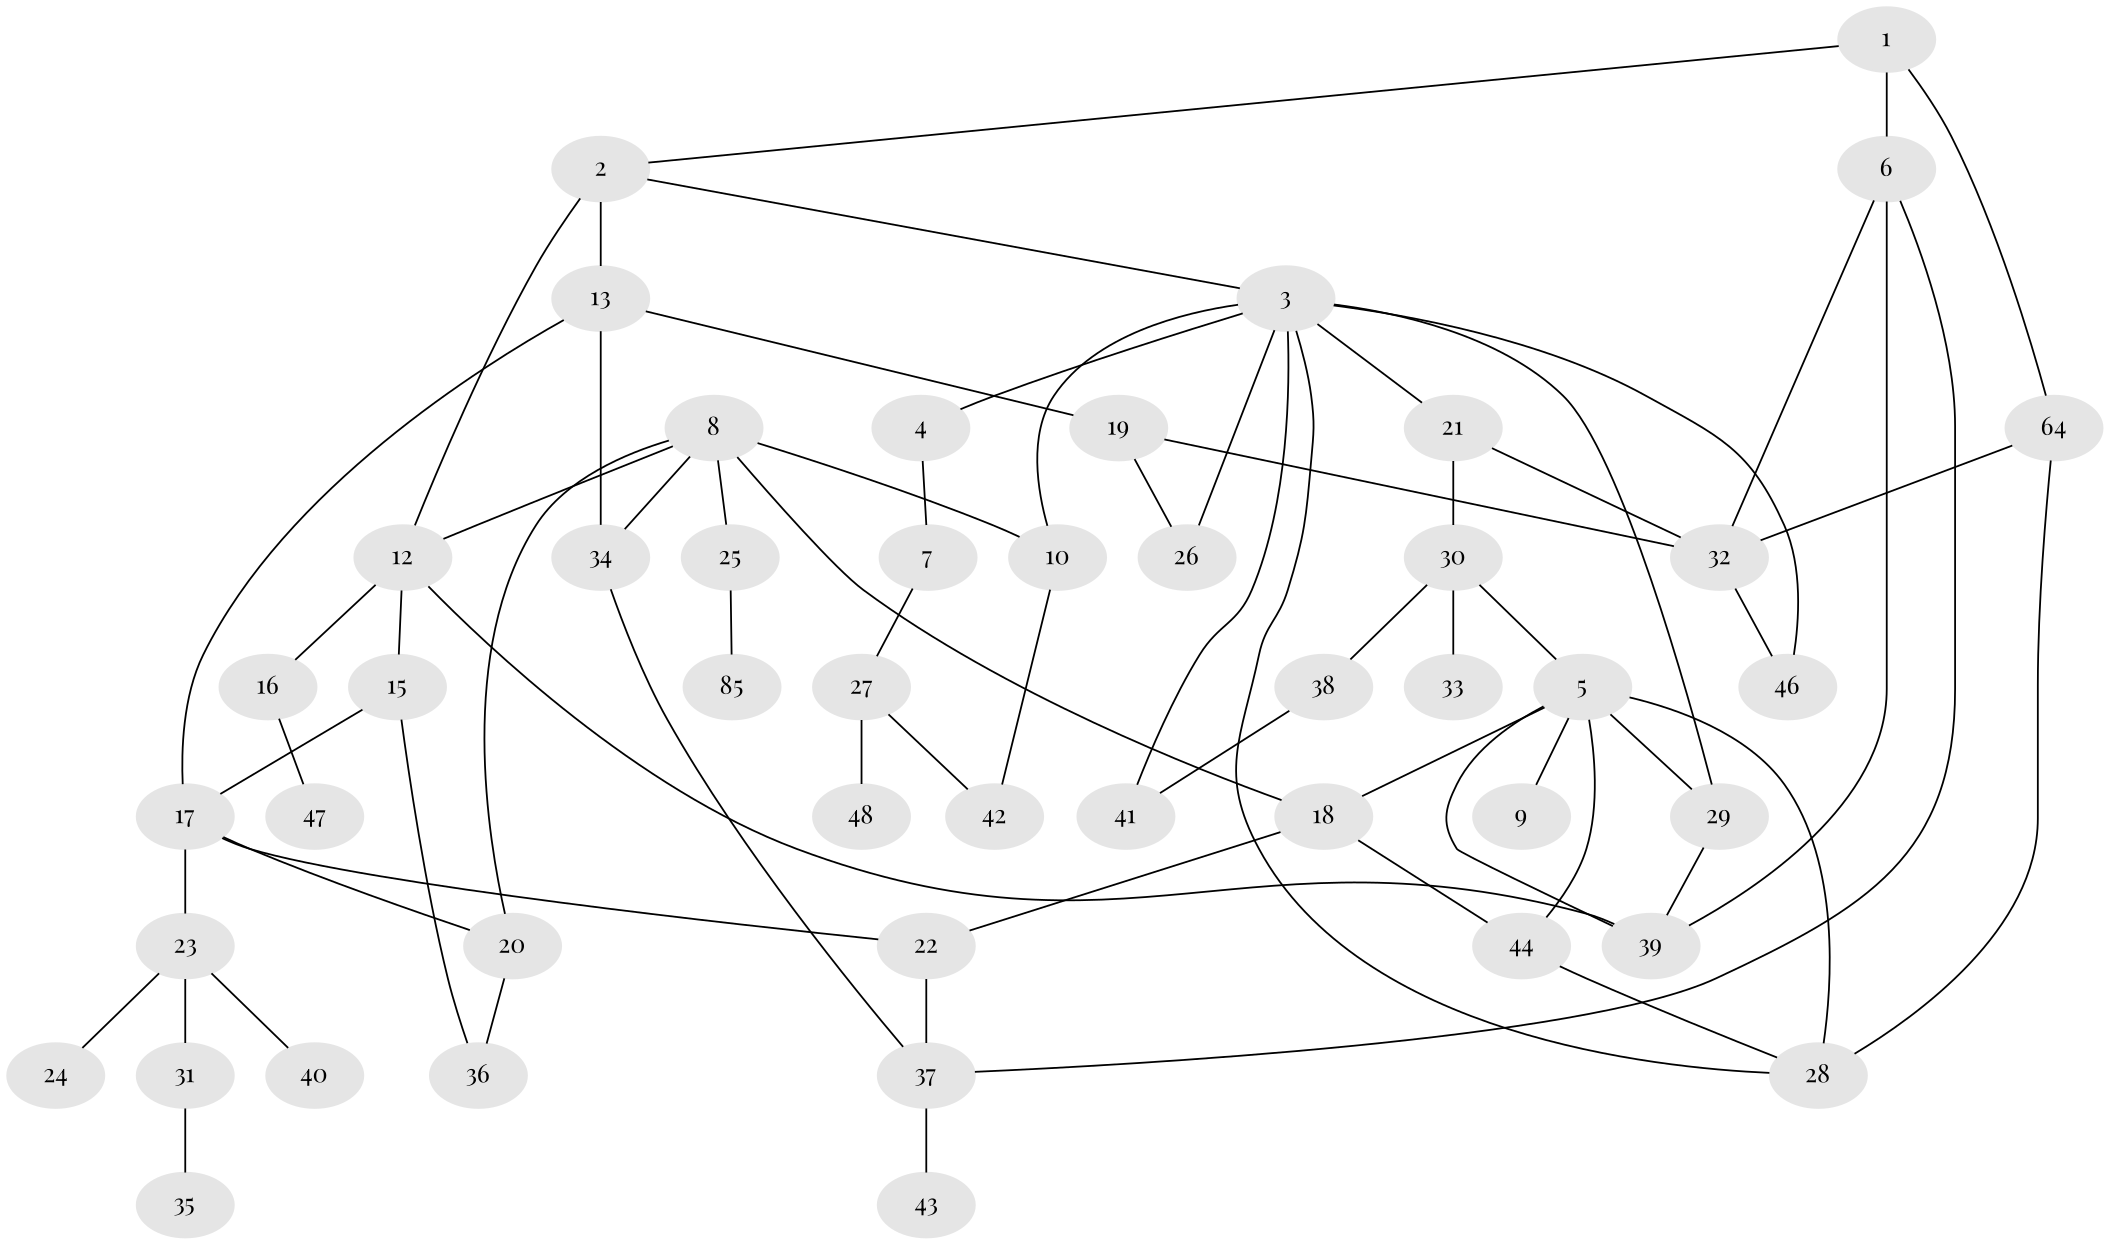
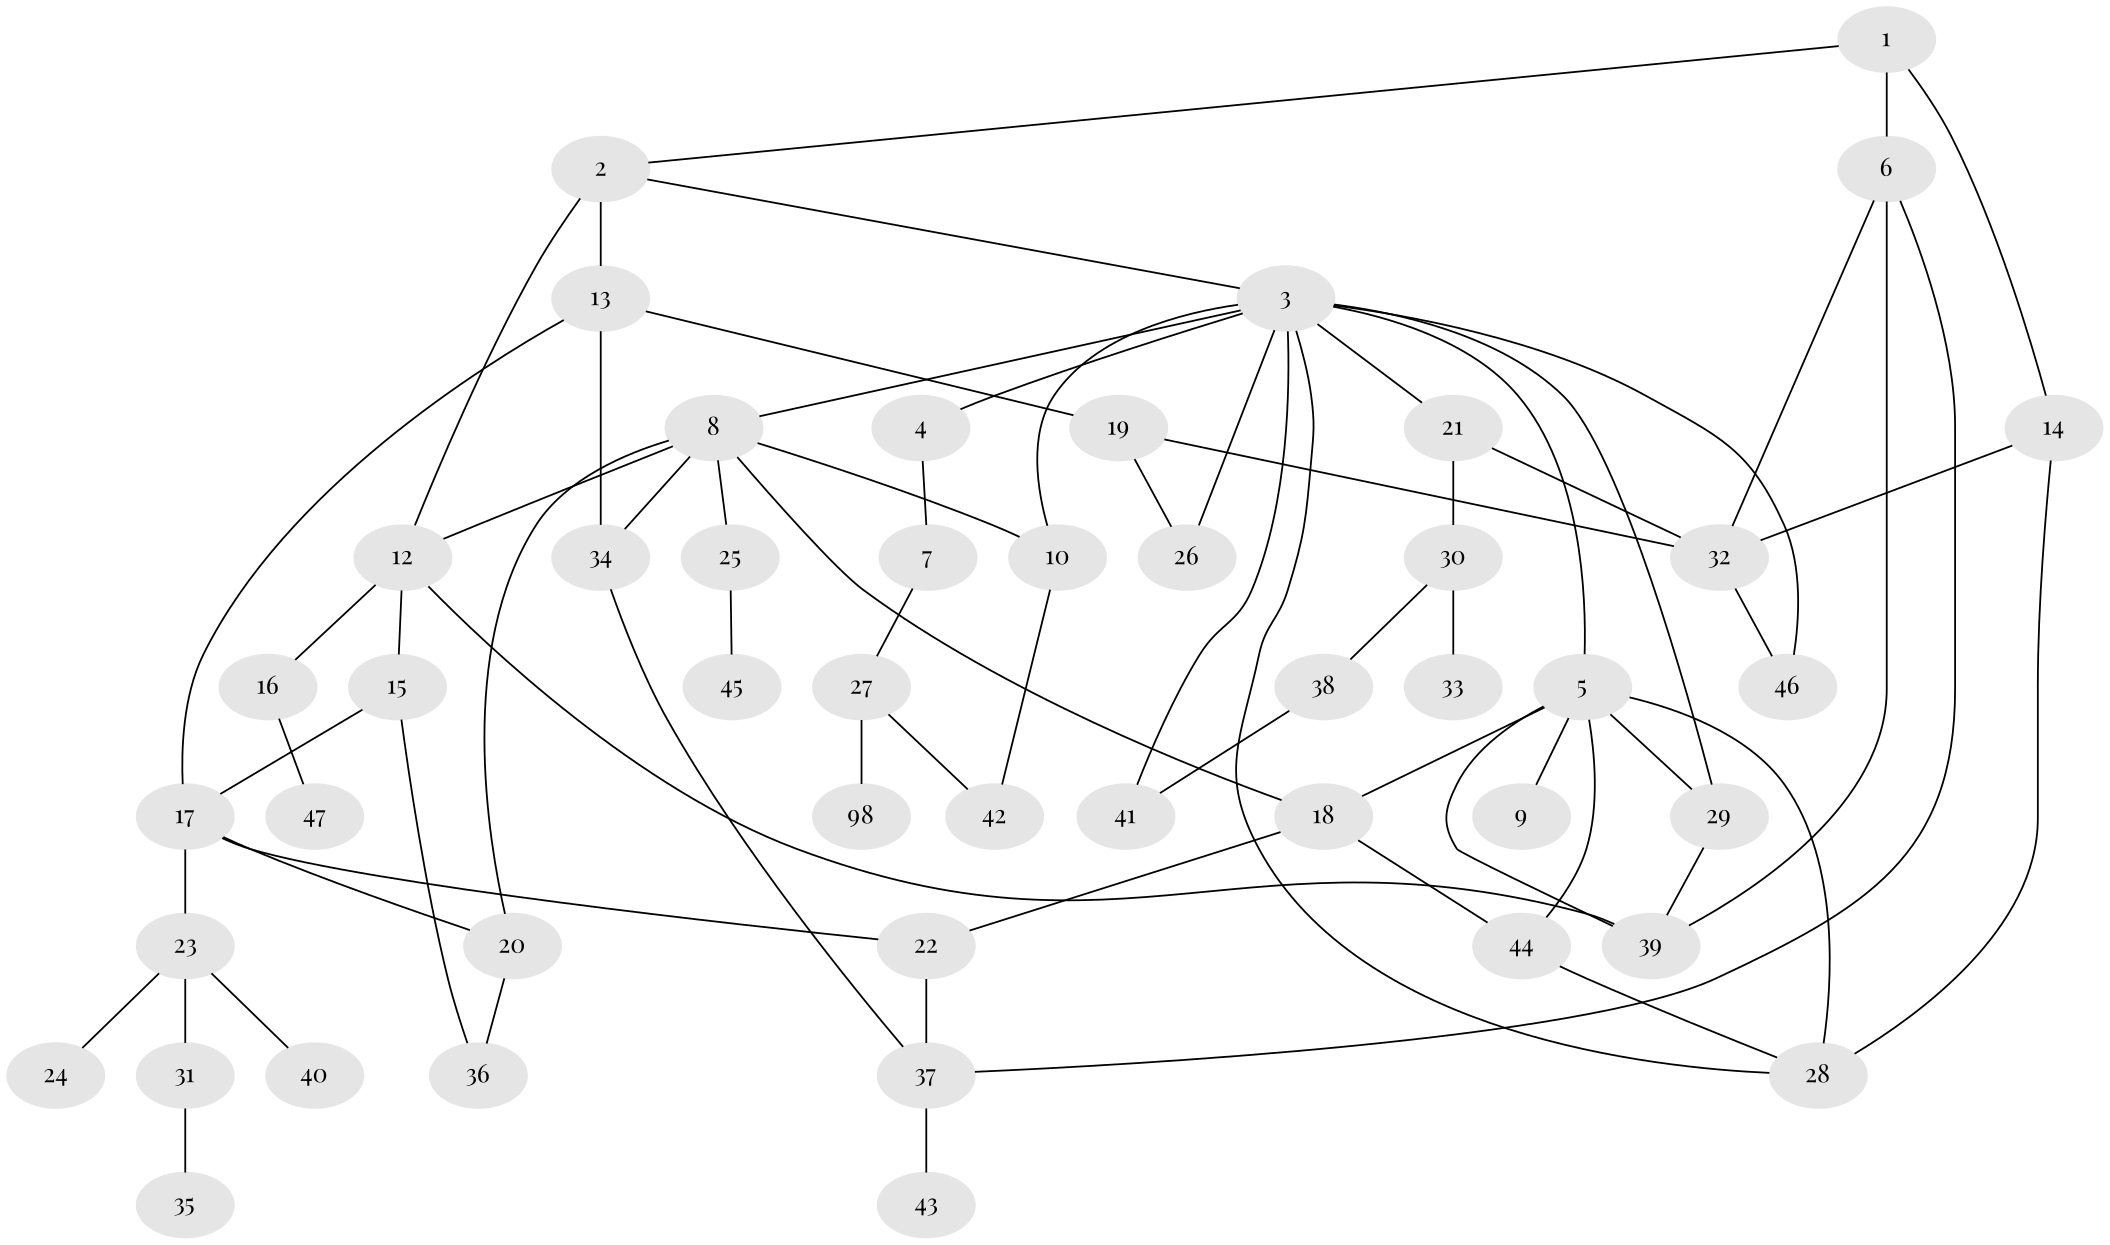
edge "3" -- "8": added
node "64": label "64" -> "14"
edge "30" -- "5": now "3" -- "5"
node "85": label "85" -> "45"
node "48": label "48" -> "98"
